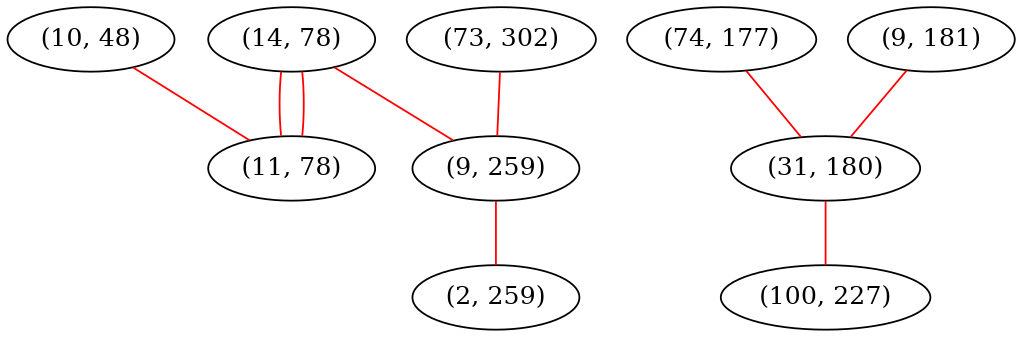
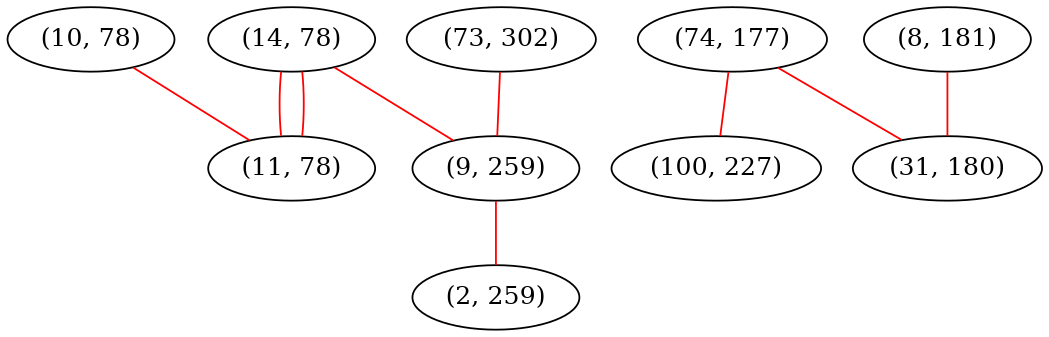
node "(10, 48)": label "(10, 48)" -> "(10, 78)"
node "(9, 181)": label "(9, 181)" -> "(8, 181)"
edge "(31, 180)" -- "(100, 227)": now "(74, 177)" -- "(100, 227)"
